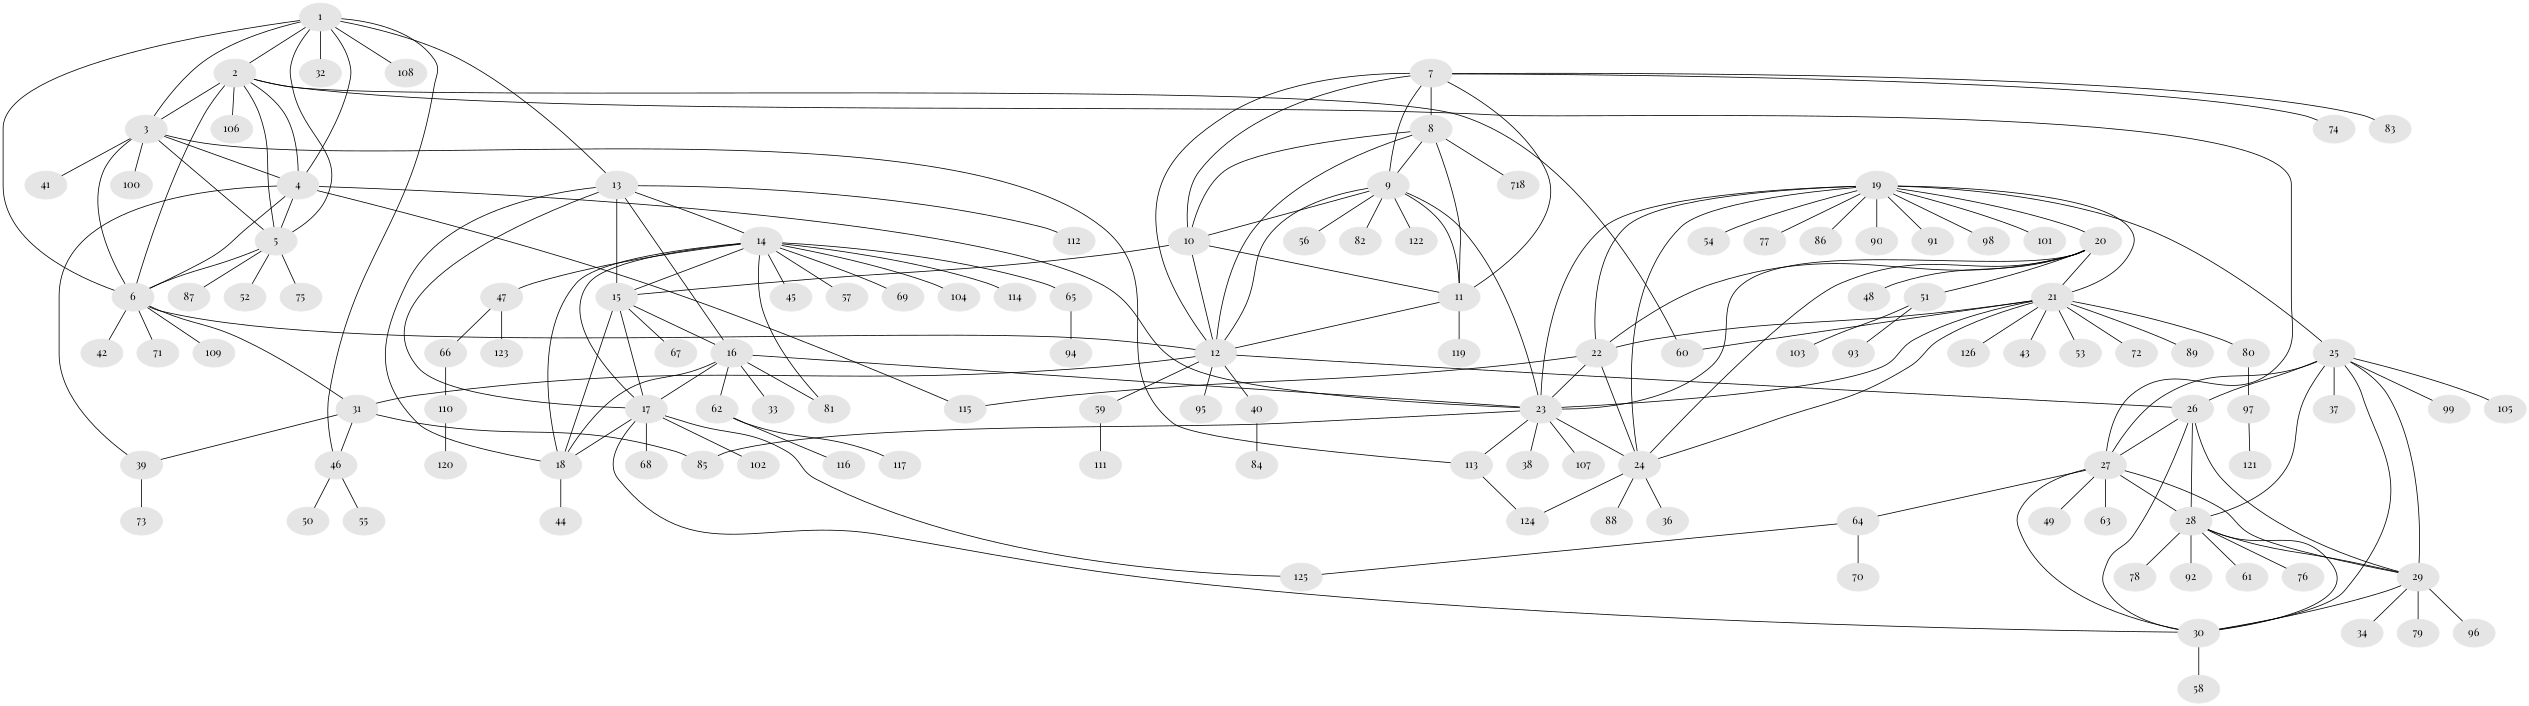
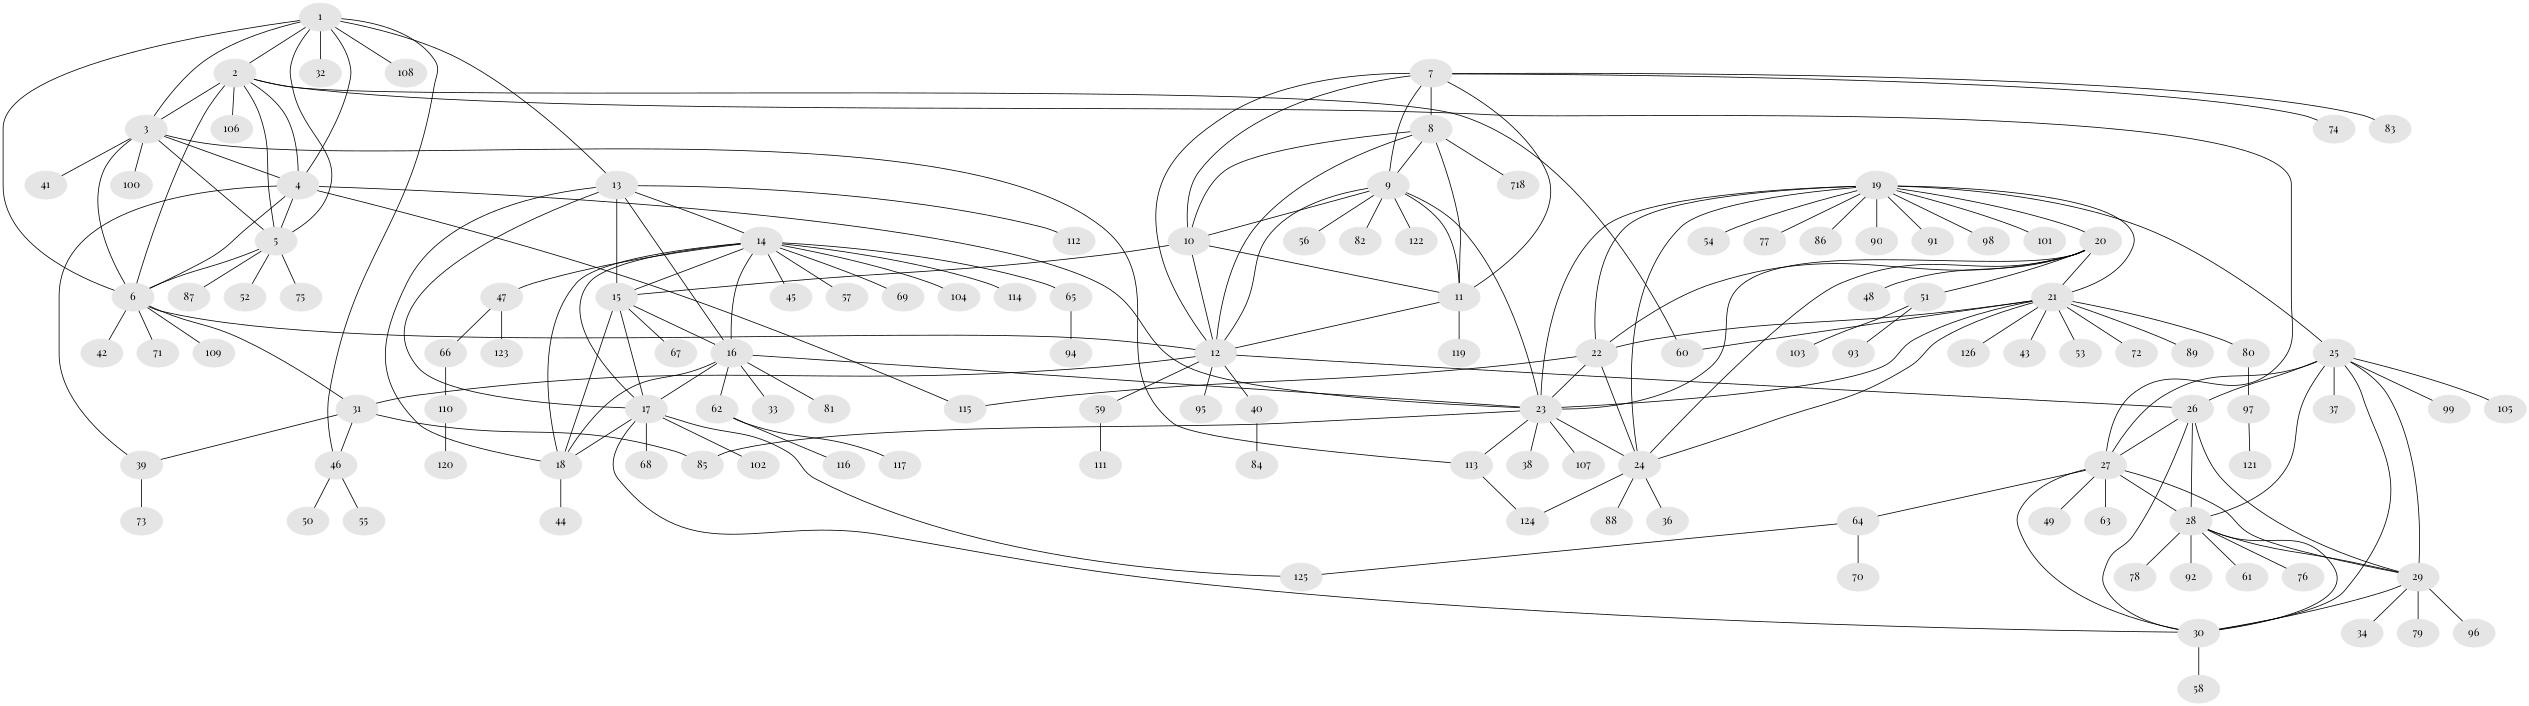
edge "14" -- "81": now "14" -- "16"
